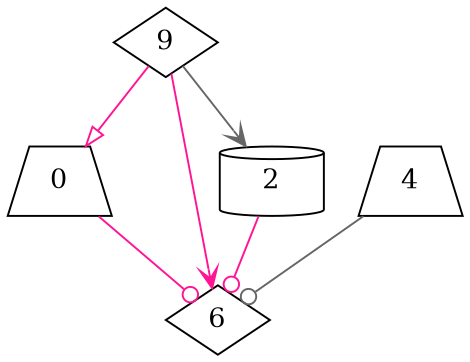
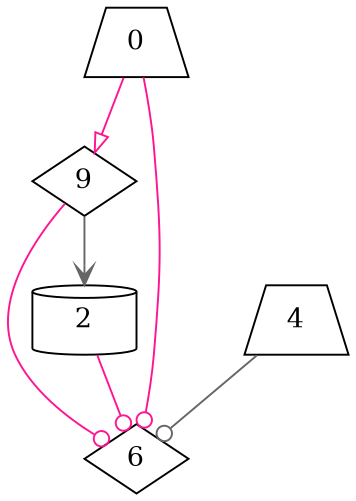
edge "9" -> "0": reversed
edge "9" -> "6": arrowhead vee -> odot
